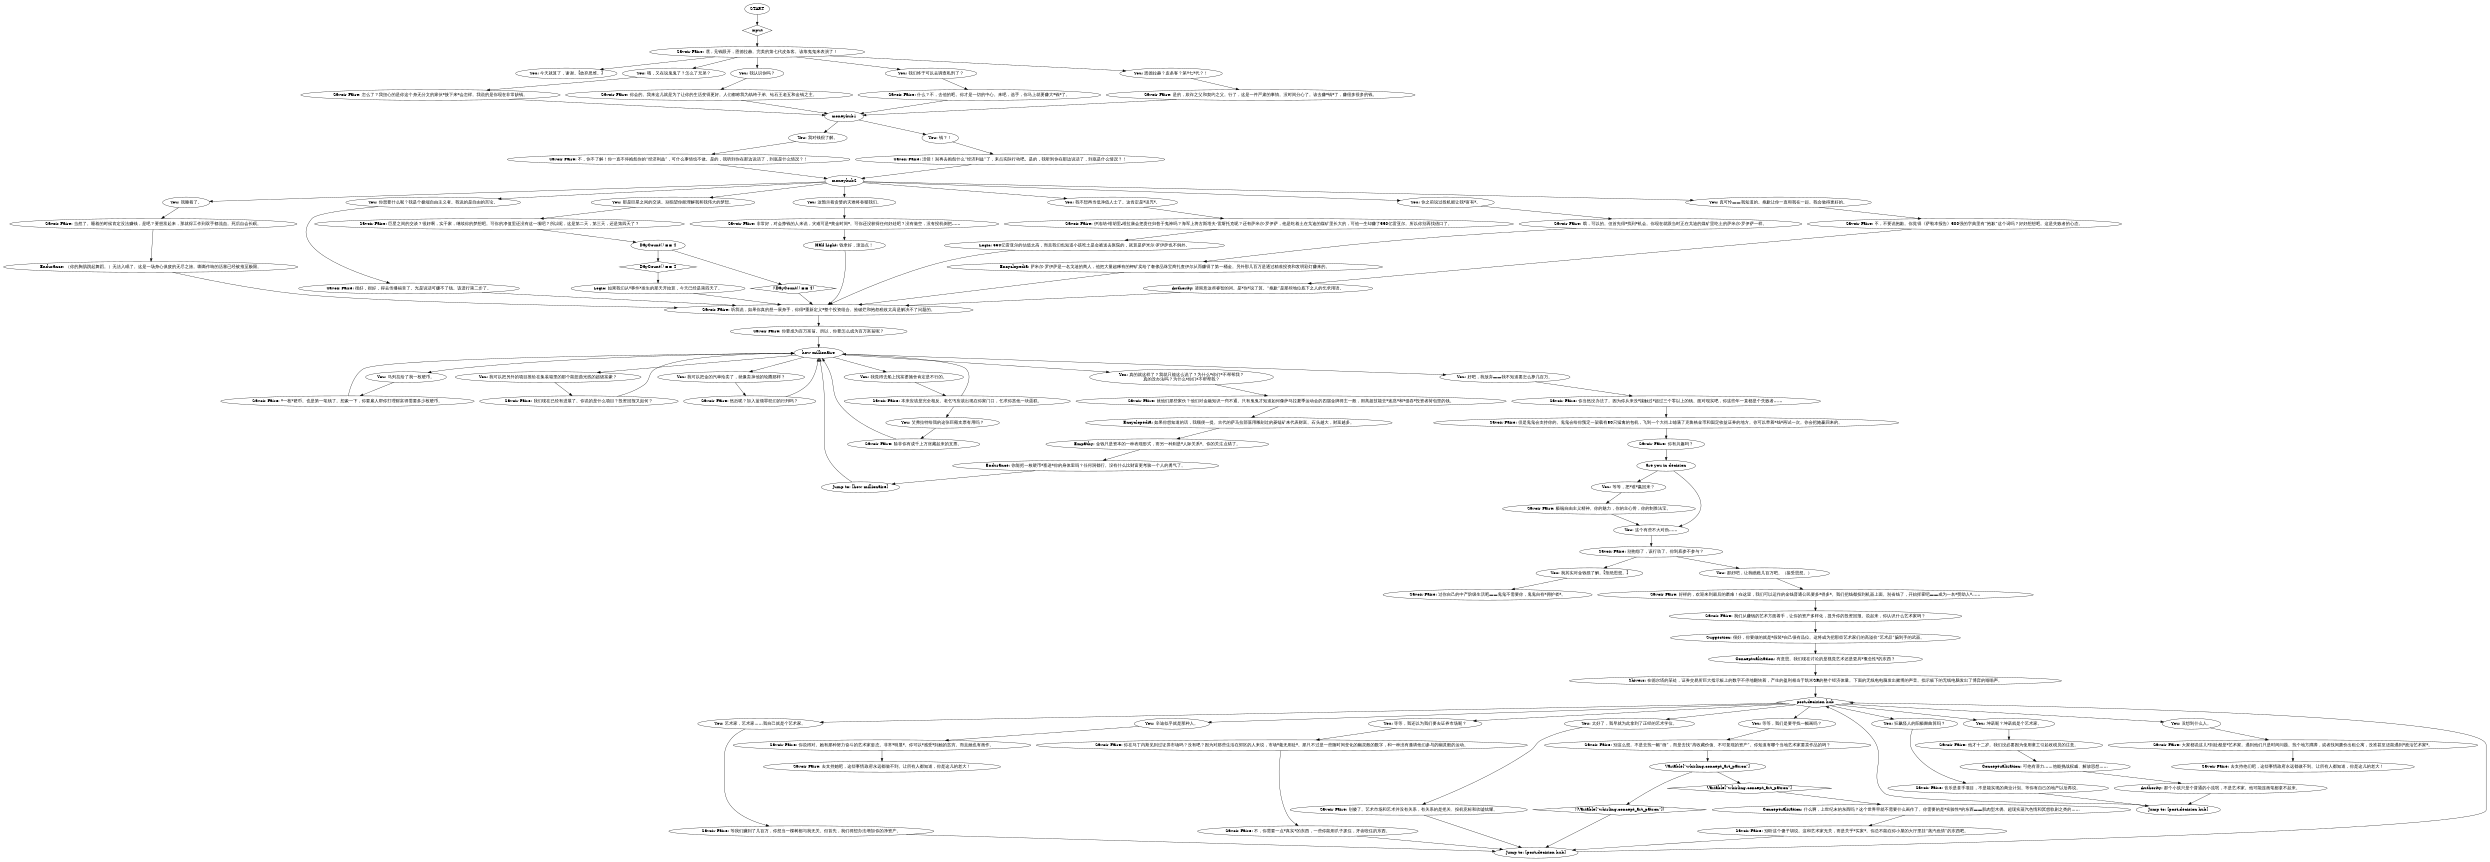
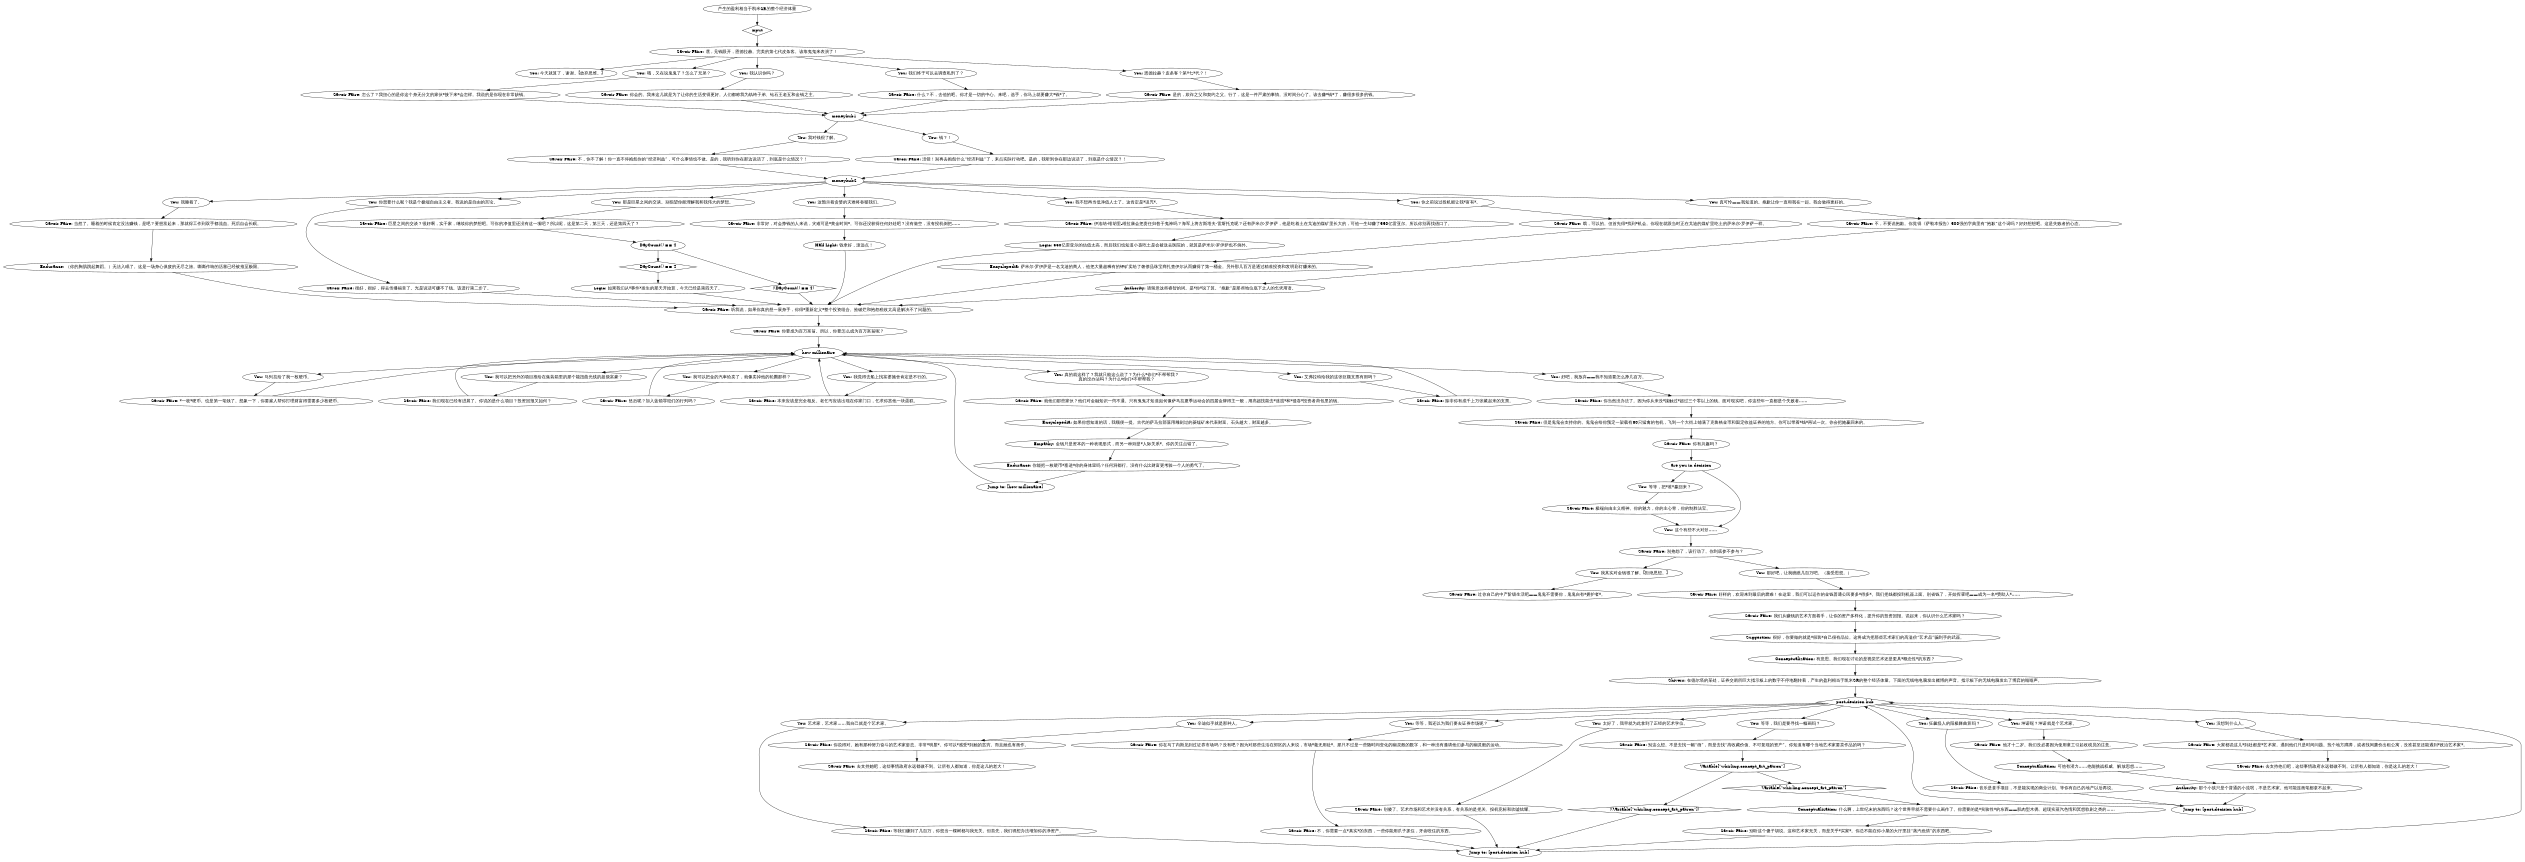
node "START": label "START" -> "产生的盈利相当于凯米SR的整个经济体量"
edge "Savoir Faire: 本来应该是完全相反。老乞丐应该出现在你家门口，乞求你赏他一块蛋糕。" -> "You: 艾弗拉特给我的这张巨额支票有用吗？": now "how millionaire" -> "You: 艾弗拉特给我的这张巨额支票有用吗？"
